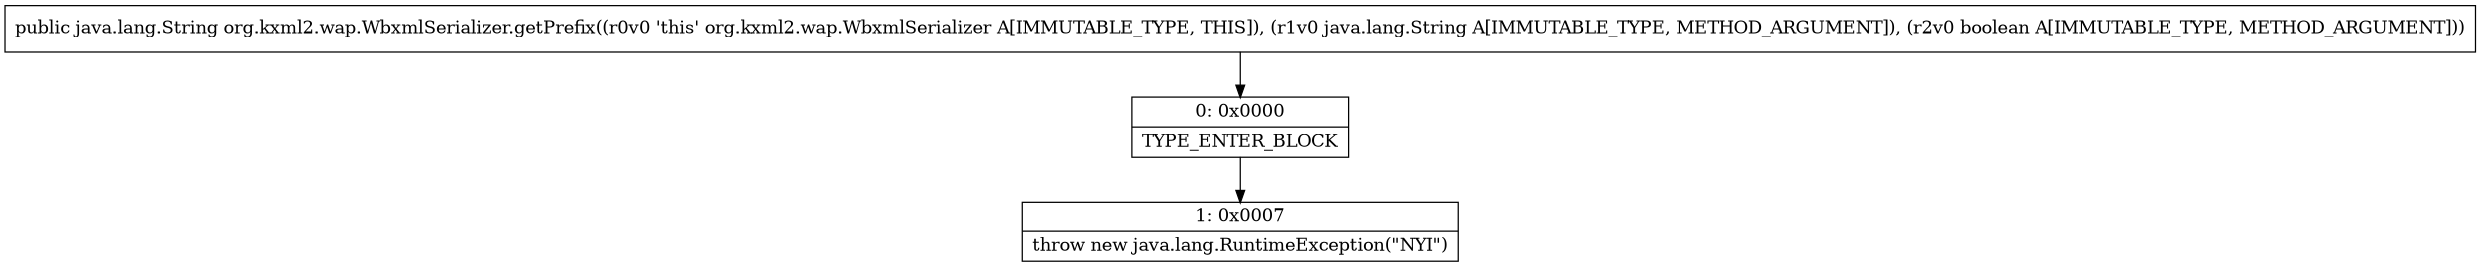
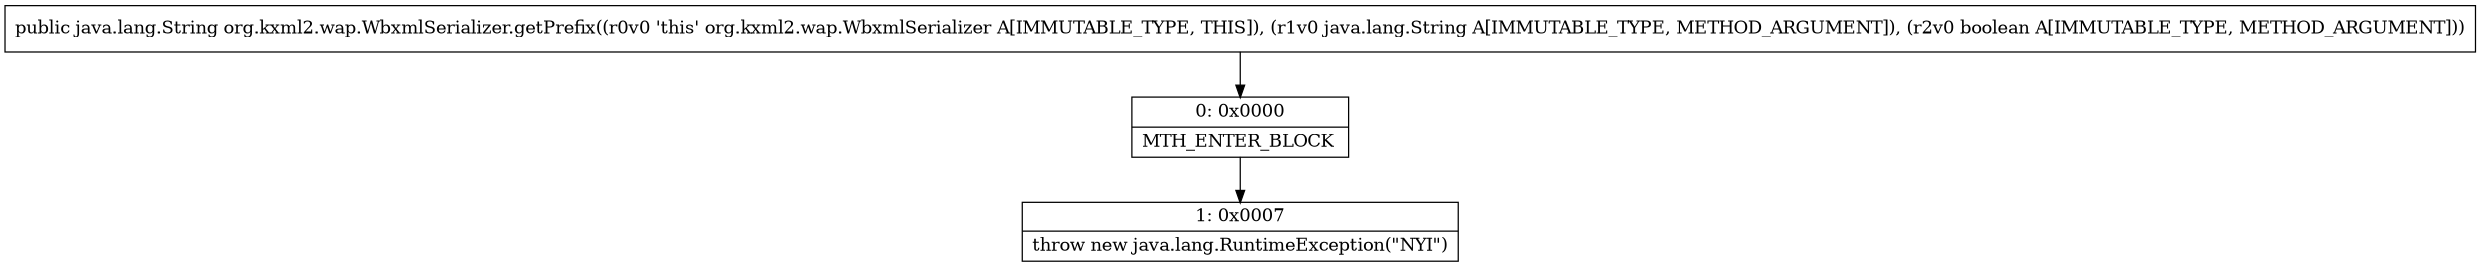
node "0: 0x0000": text "TYPE_ENTER_BLOCK" -> "MTH_ENTER_BLOCK"
